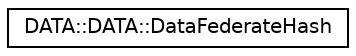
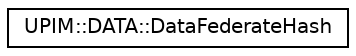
node "DATA::DATA::DataFederateHash": label "DATA::DATA::DataFederateHash" -> "UPIM::DATA::DataFederateHash"
